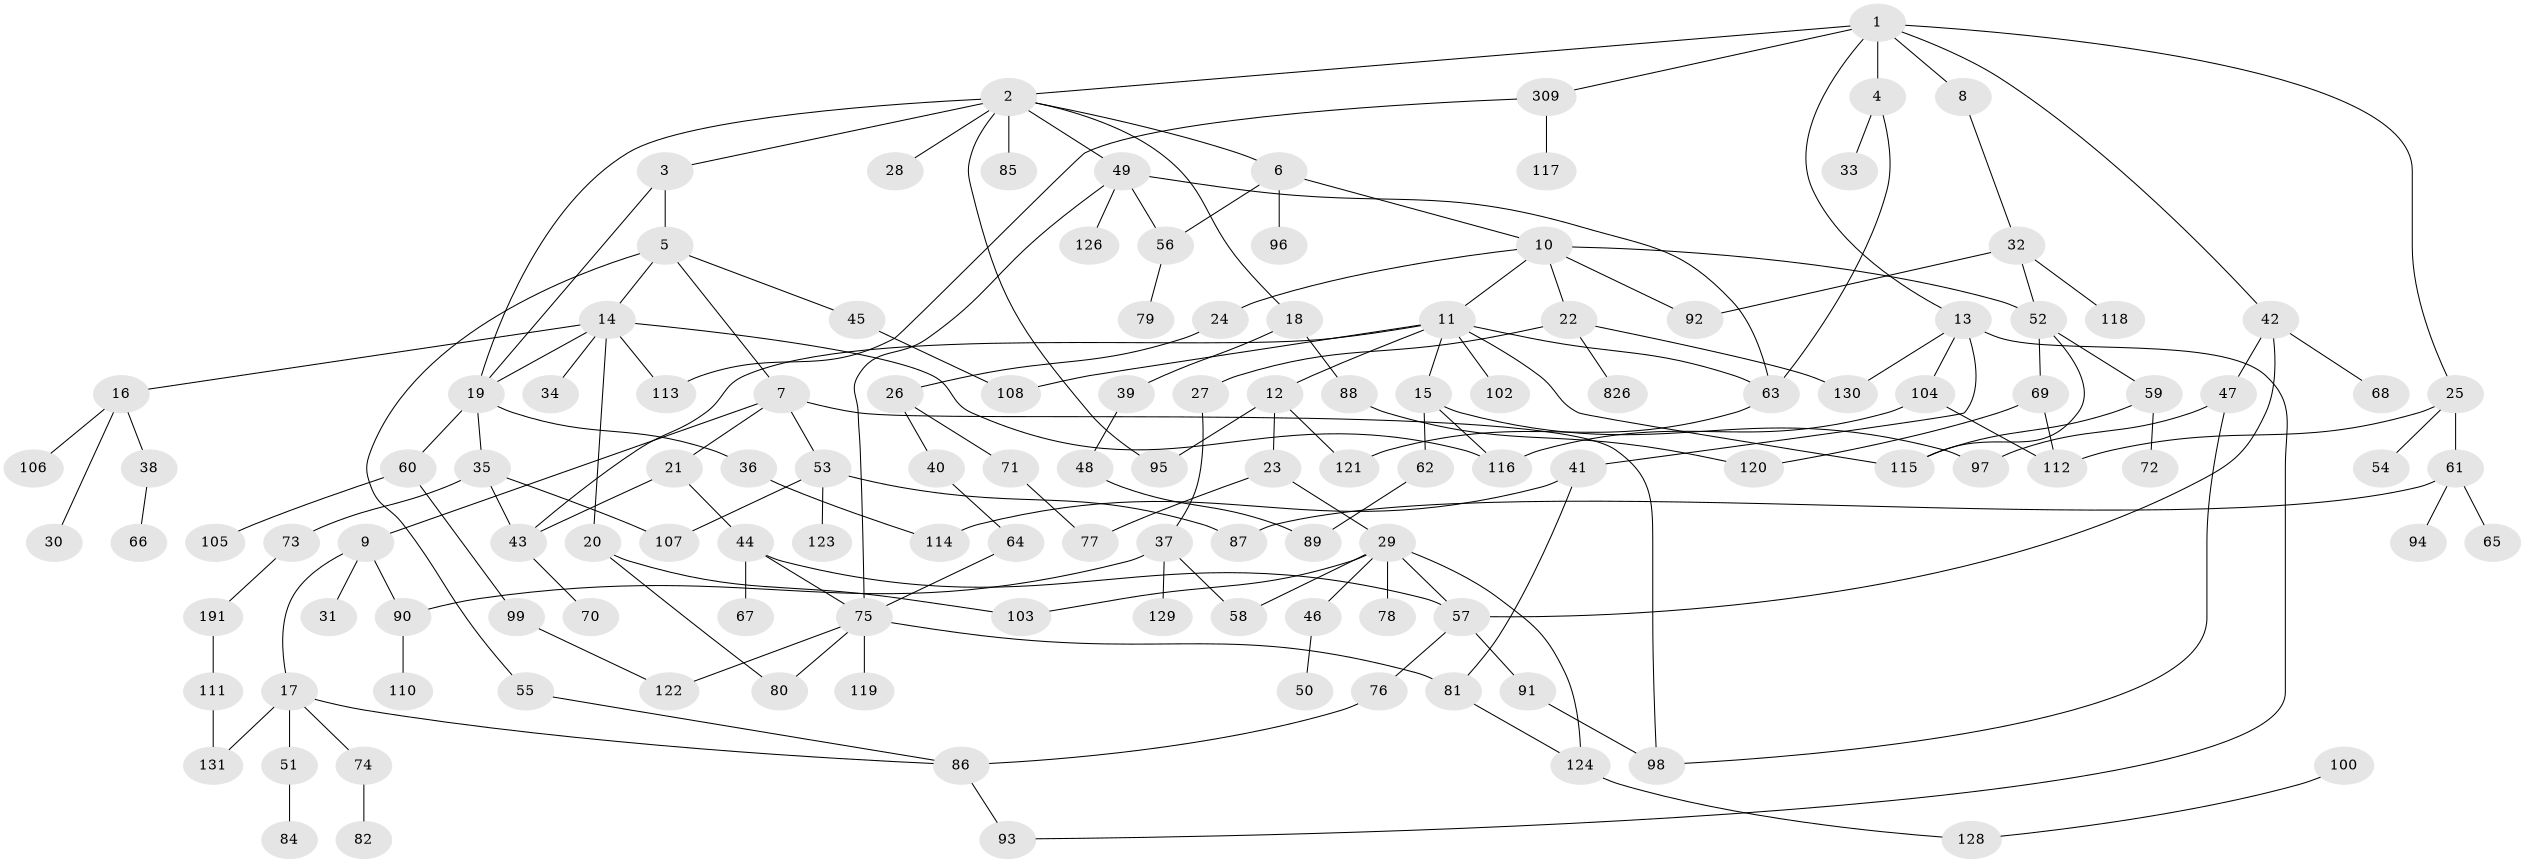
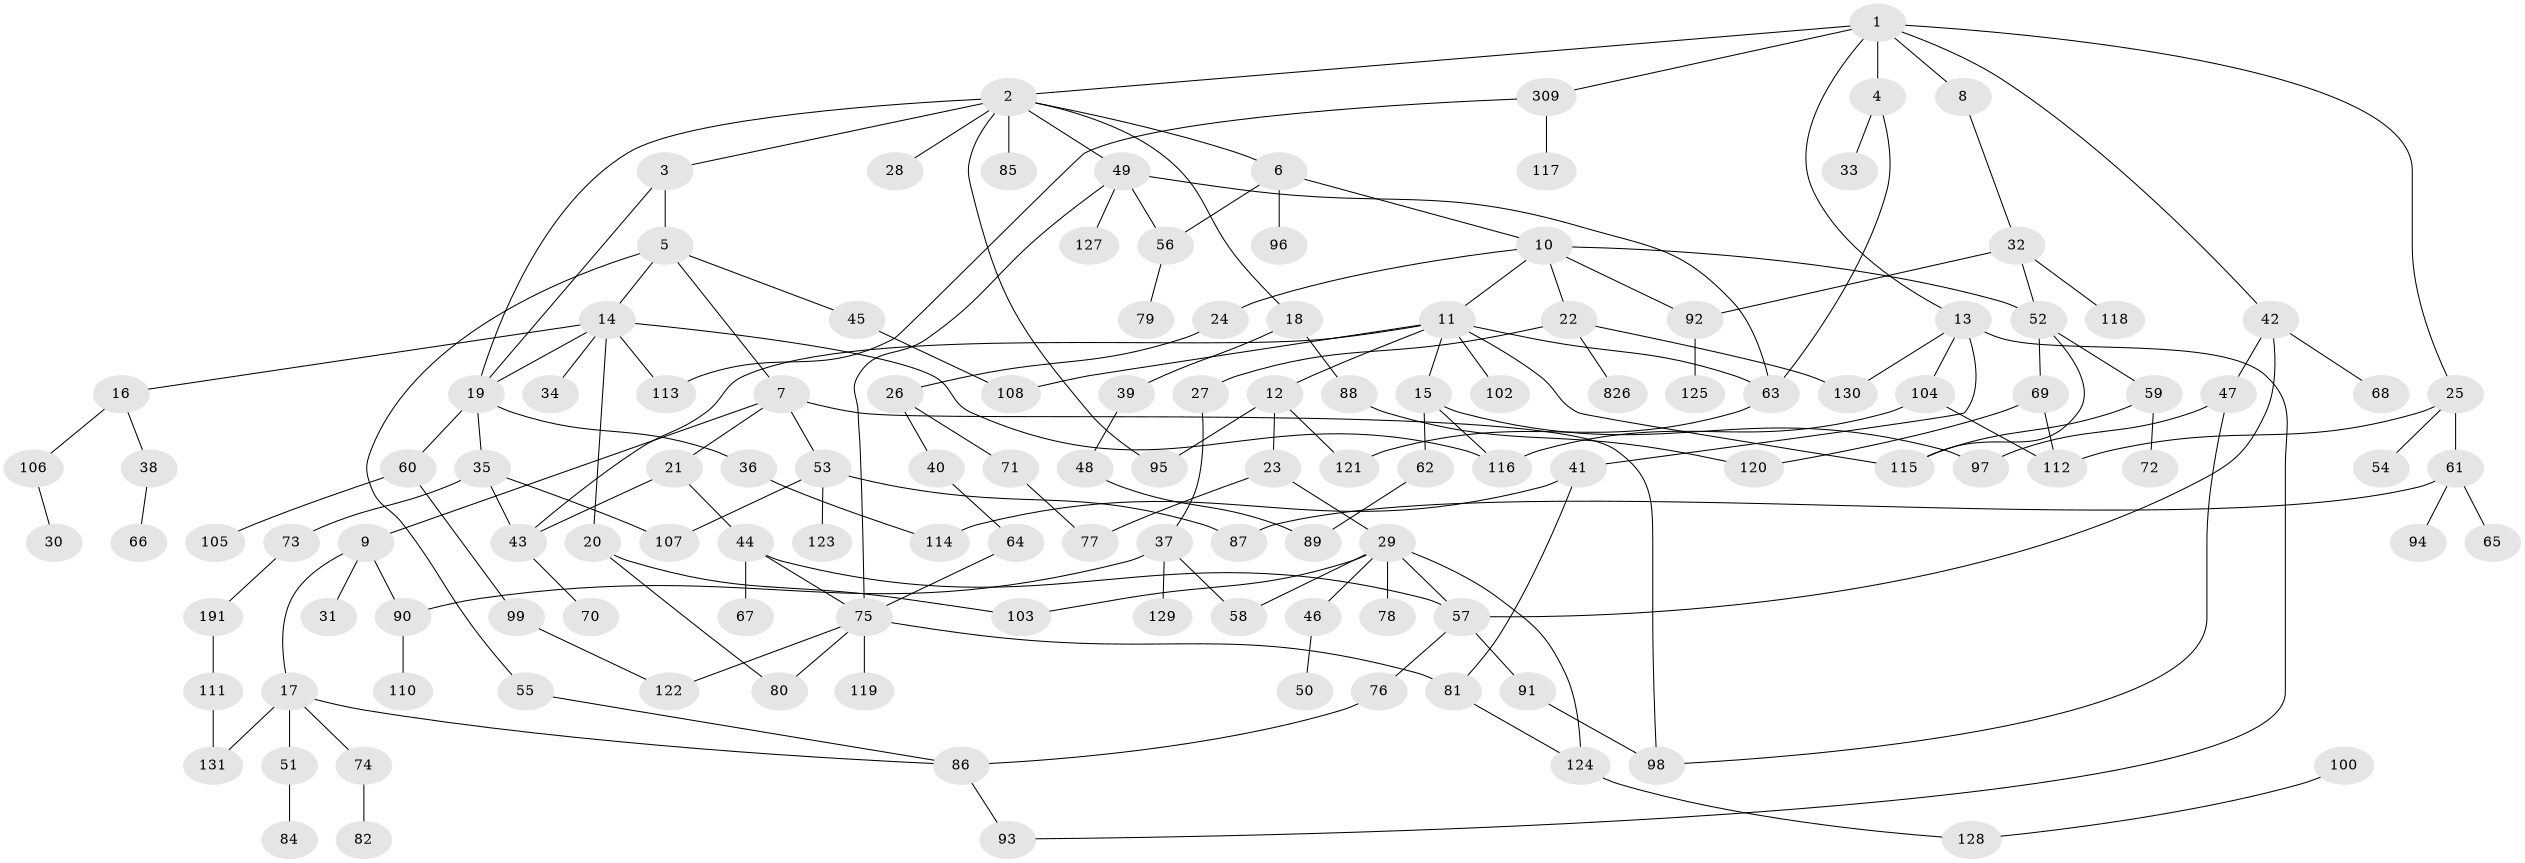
node "126": label "126" -> "127"
node "125": added
edge "16" -- "30": now "106" -- "30"
